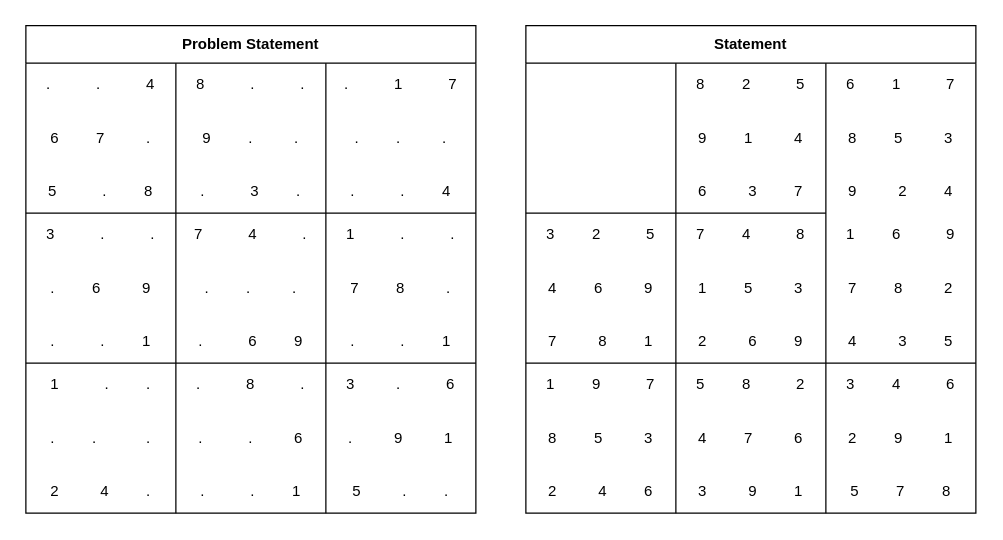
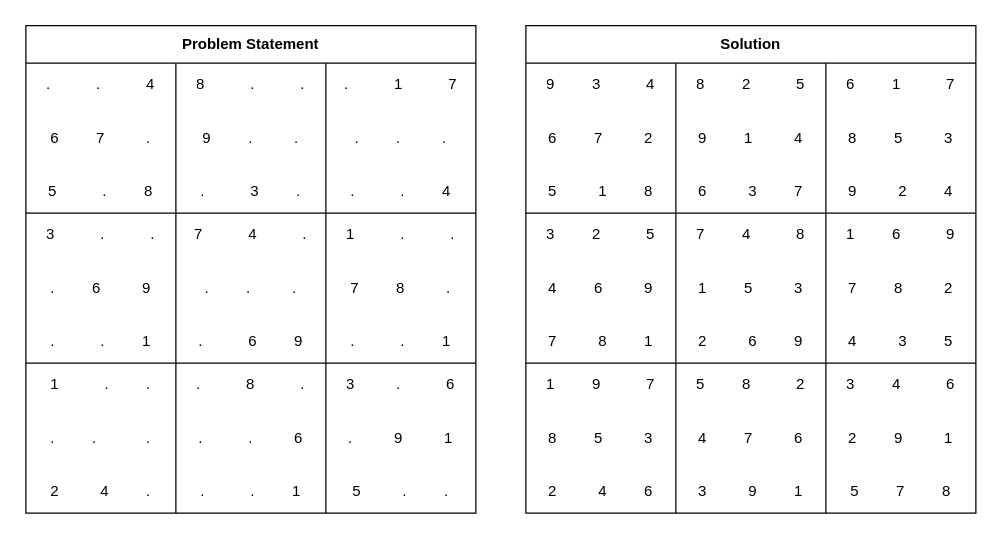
node "Statement": label "Statement" -> "Solution"
node "9 3 4 6 7 2 5 1 8": added
